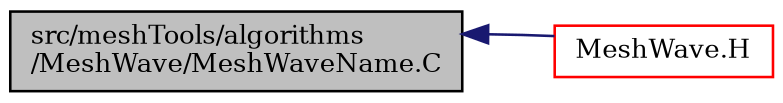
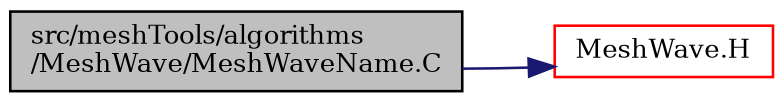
edge "MeshWave.H" -> "src/meshTools/algorithms /MeshWave/MeshWaveName.C": reversed
